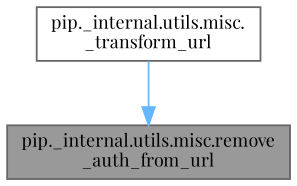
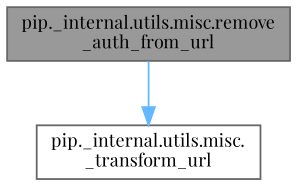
edge "pip._internal.utils.misc. _transform_url" -> "pip._internal.utils.misc.remove _auth_from_url": reversed
